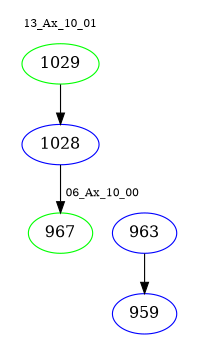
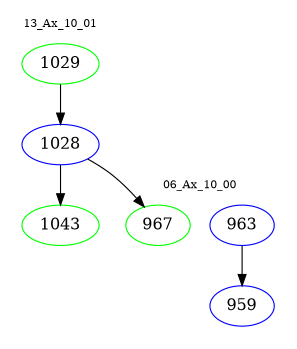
node "1043": added
